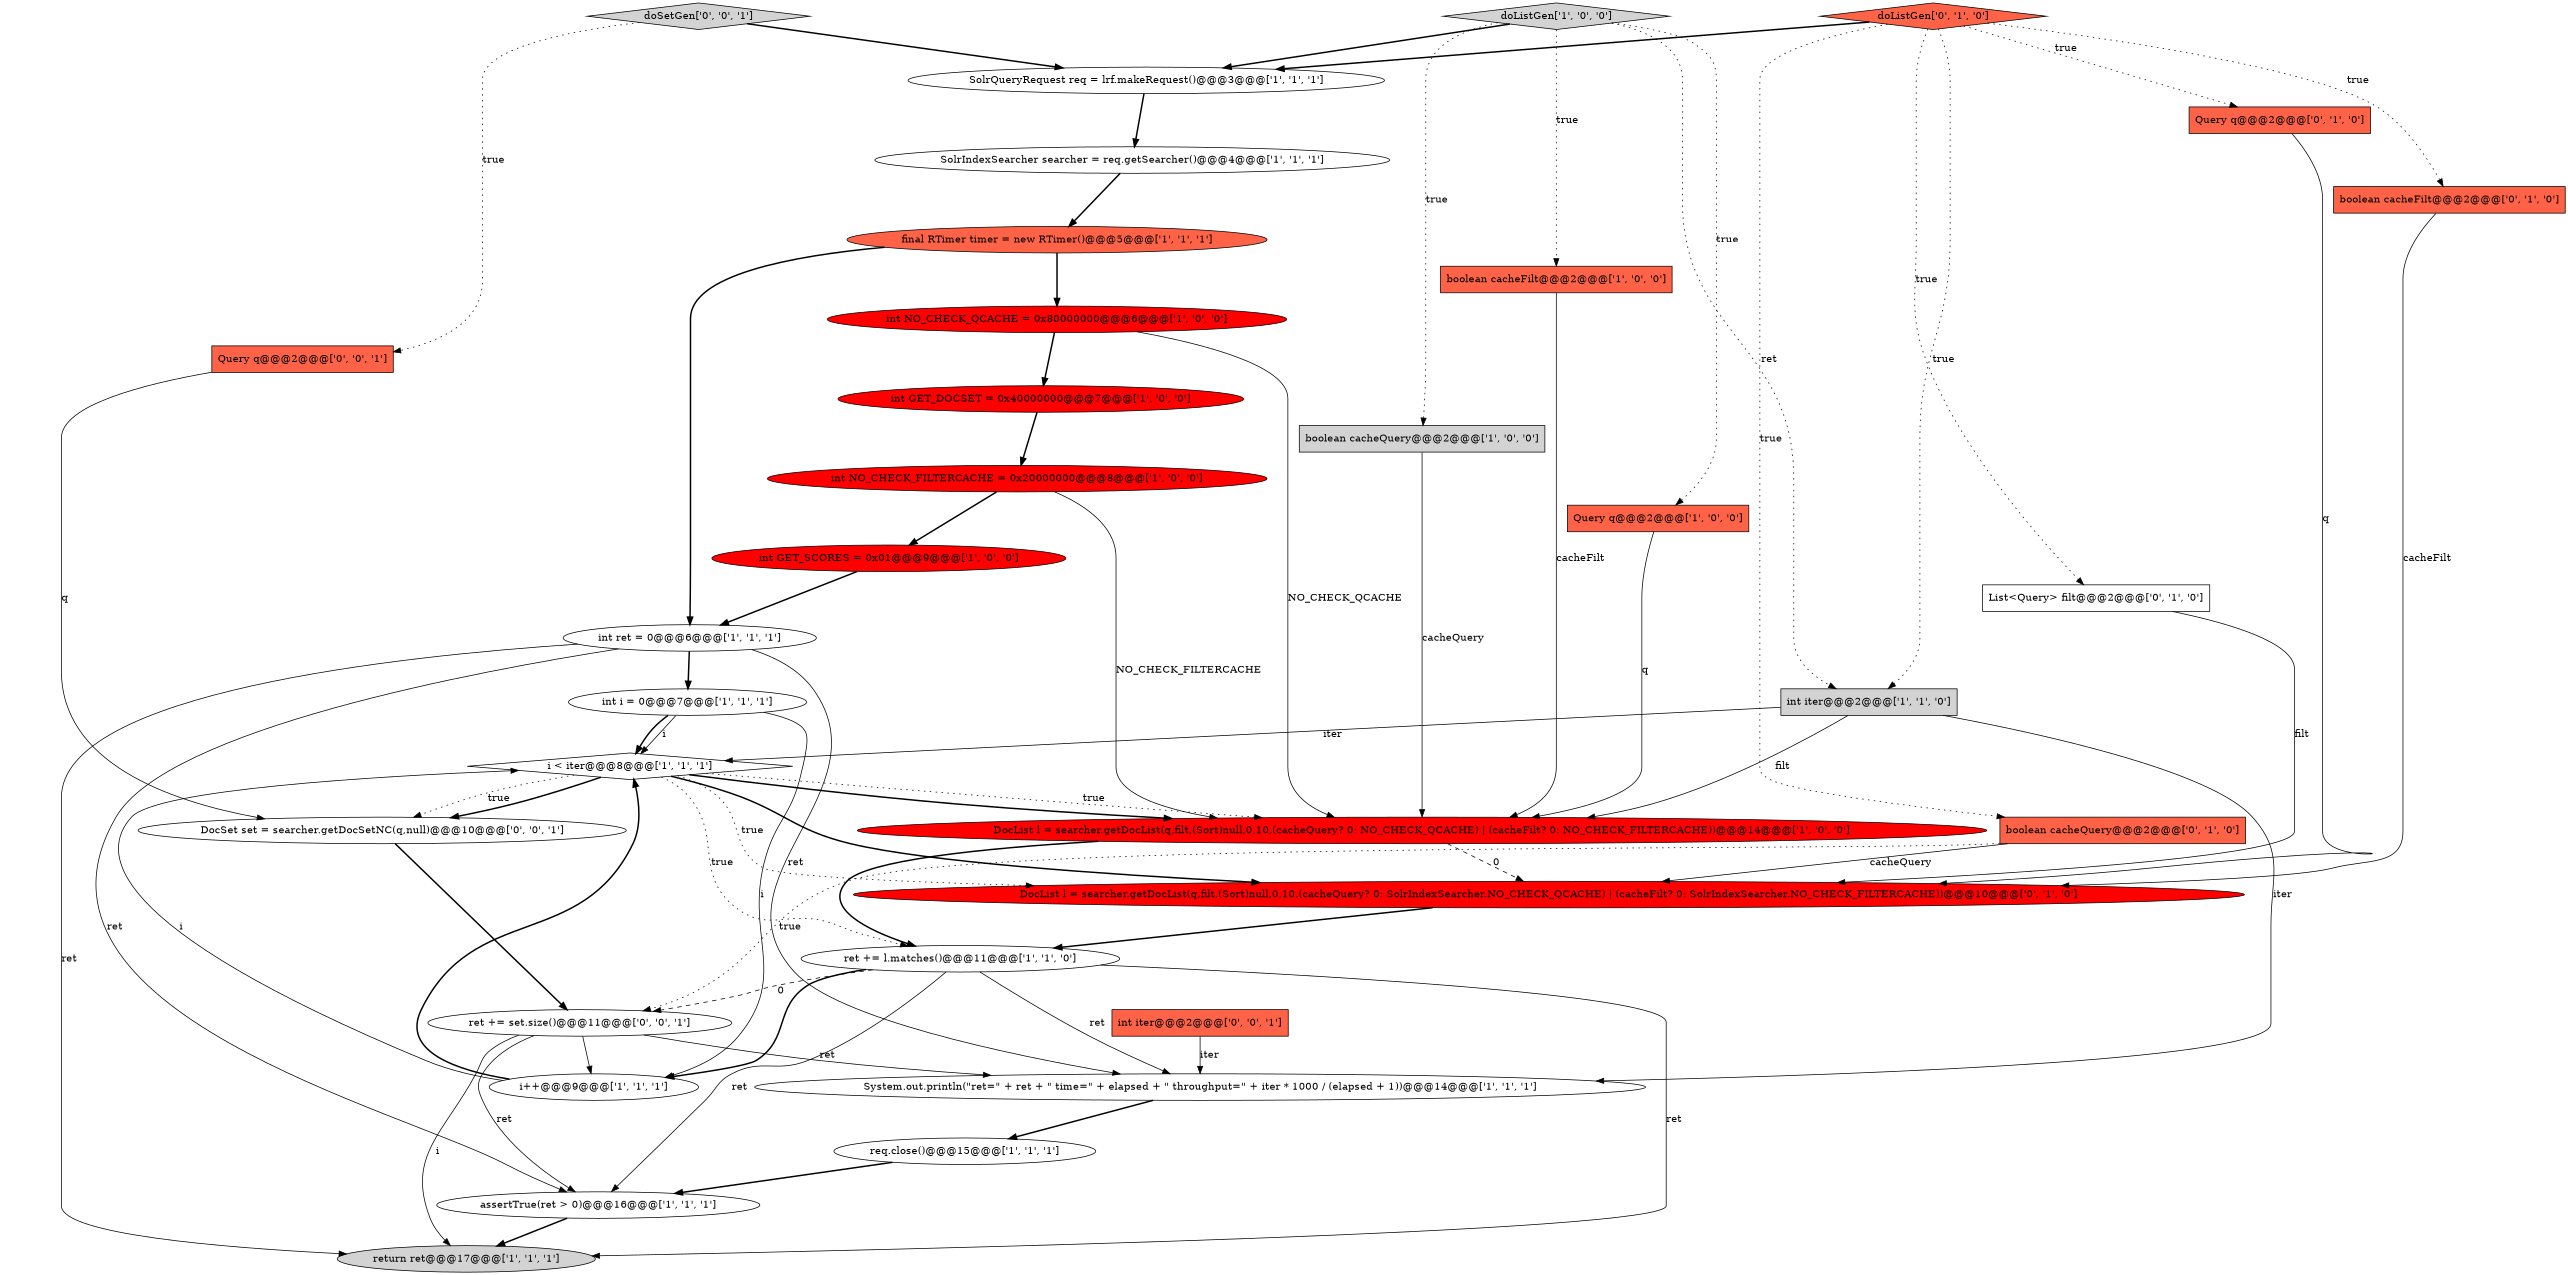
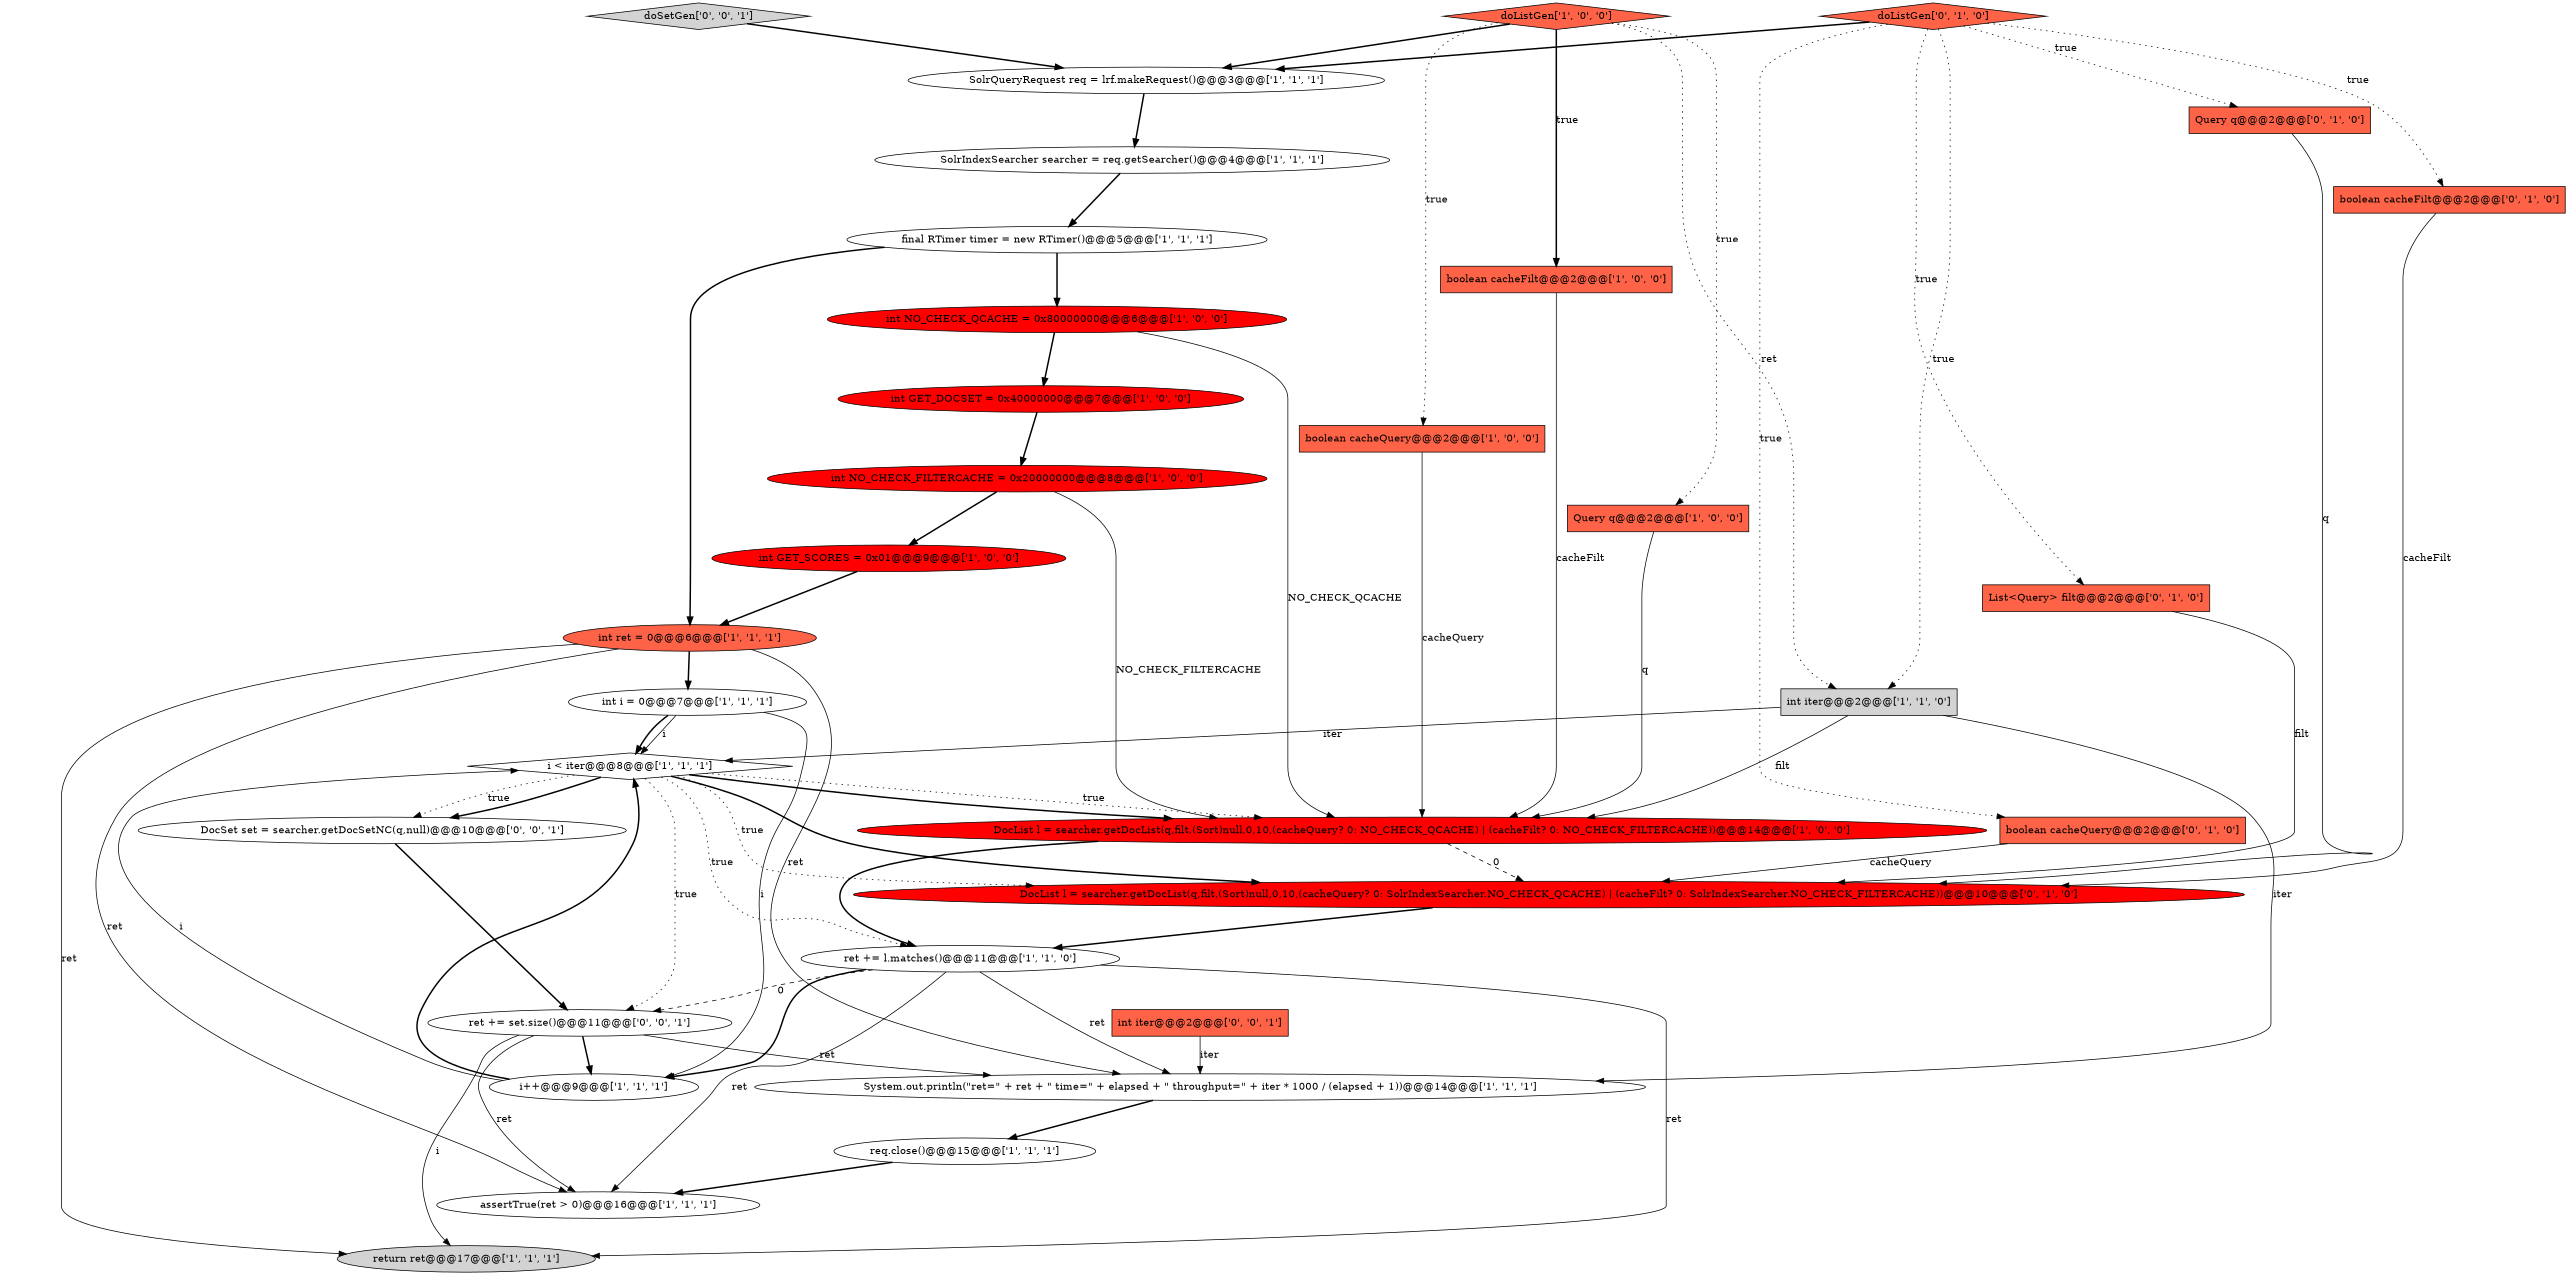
node "doListGen['1', '0', '0']": fillcolor lightgray -> tomato
edge "doListGen['1', '0', '0']" -> "boolean cacheFilt@@@2@@@['1', '0', '0']": style dotted -> bold
node "final RTimer timer = new RTimer()@@@5@@@['1', '1', '1']": fillcolor tomato -> white
node "Query q@@@2@@@['0', '0', '1']": removed
node "boolean cacheQuery@@@2@@@['1', '0', '0']": fillcolor lightgray -> tomato
node "List<Query> filt@@@2@@@['0', '1', '0']": fillcolor white -> tomato
node "int ret = 0@@@6@@@['1', '1', '1']": fillcolor white -> tomato
edge "boolean cacheQuery@@@2@@@['0', '1', '0']" -> "ret += set.size()@@@11@@@['0', '0', '1']": now "i < iter@@@8@@@['1', '1', '1']" -> "ret += set.size()@@@11@@@['0', '0', '1']"
edge "ret += set.size()@@@11@@@['0', '0', '1']" -> "i++@@@9@@@['1', '1', '1']": style solid -> bold
edge "assertTrue(ret > 0)@@@16@@@['1', '1', '1']" -> "return ret@@@17@@@['1', '1', '1']": removed
